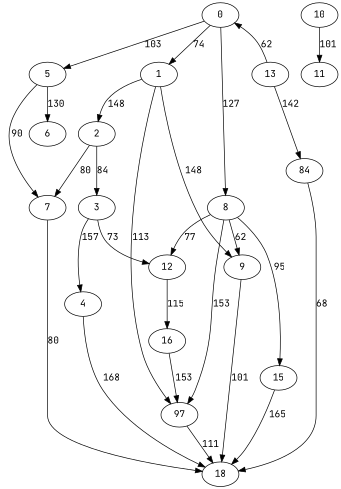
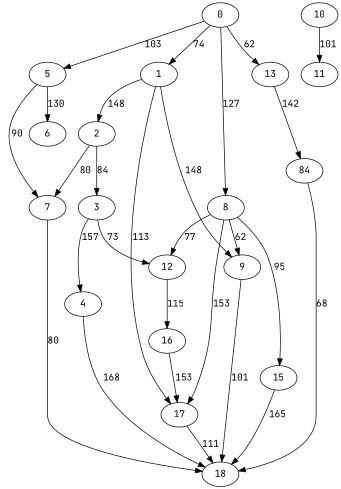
edge "13" -> "0": reversed
node "97": label "97" -> "17"
